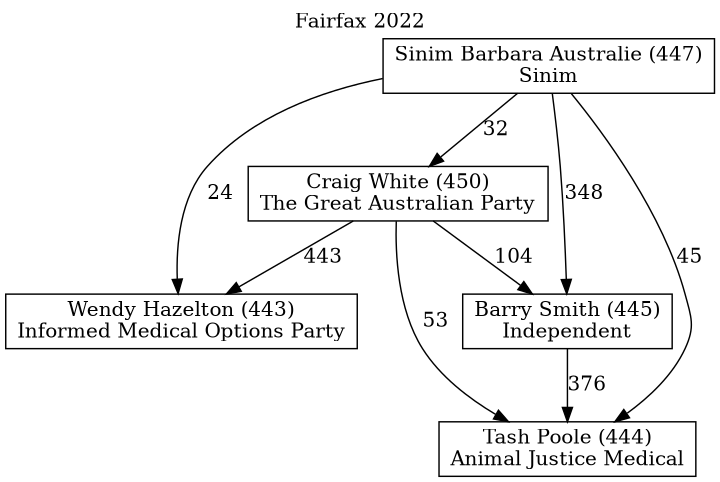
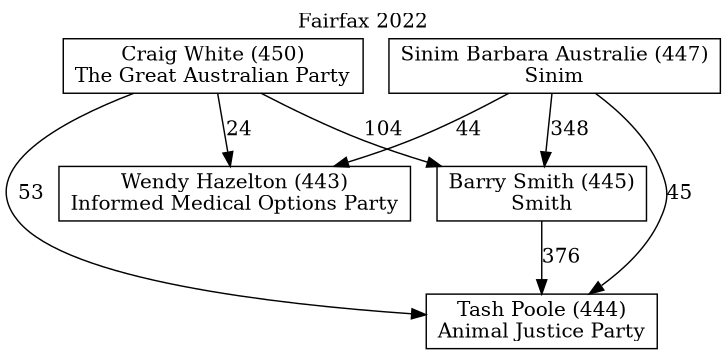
edge "Sinim Barbara Australie (447) Sinim" -> "Craig White (450) The Great Australian Party": removed, label "32"
edge "Sinim Barbara Australie (447) Sinim" -> "Wendy Hazelton (443) Informed Medical Options Party": label "24" -> "44"
edge "Craig White (450) The Great Australian Party" -> "Wendy Hazelton (443) Informed Medical Options Party": label "443" -> "24"
node "Barry Smith (445) Independent": label "Barry Smith (445) Independent" -> "Barry Smith (445) Smith"
node "Tash Poole (444) Animal Justice Medical": label "Tash Poole (444) Animal Justice Medical" -> "Tash Poole (444) Animal Justice Party"
